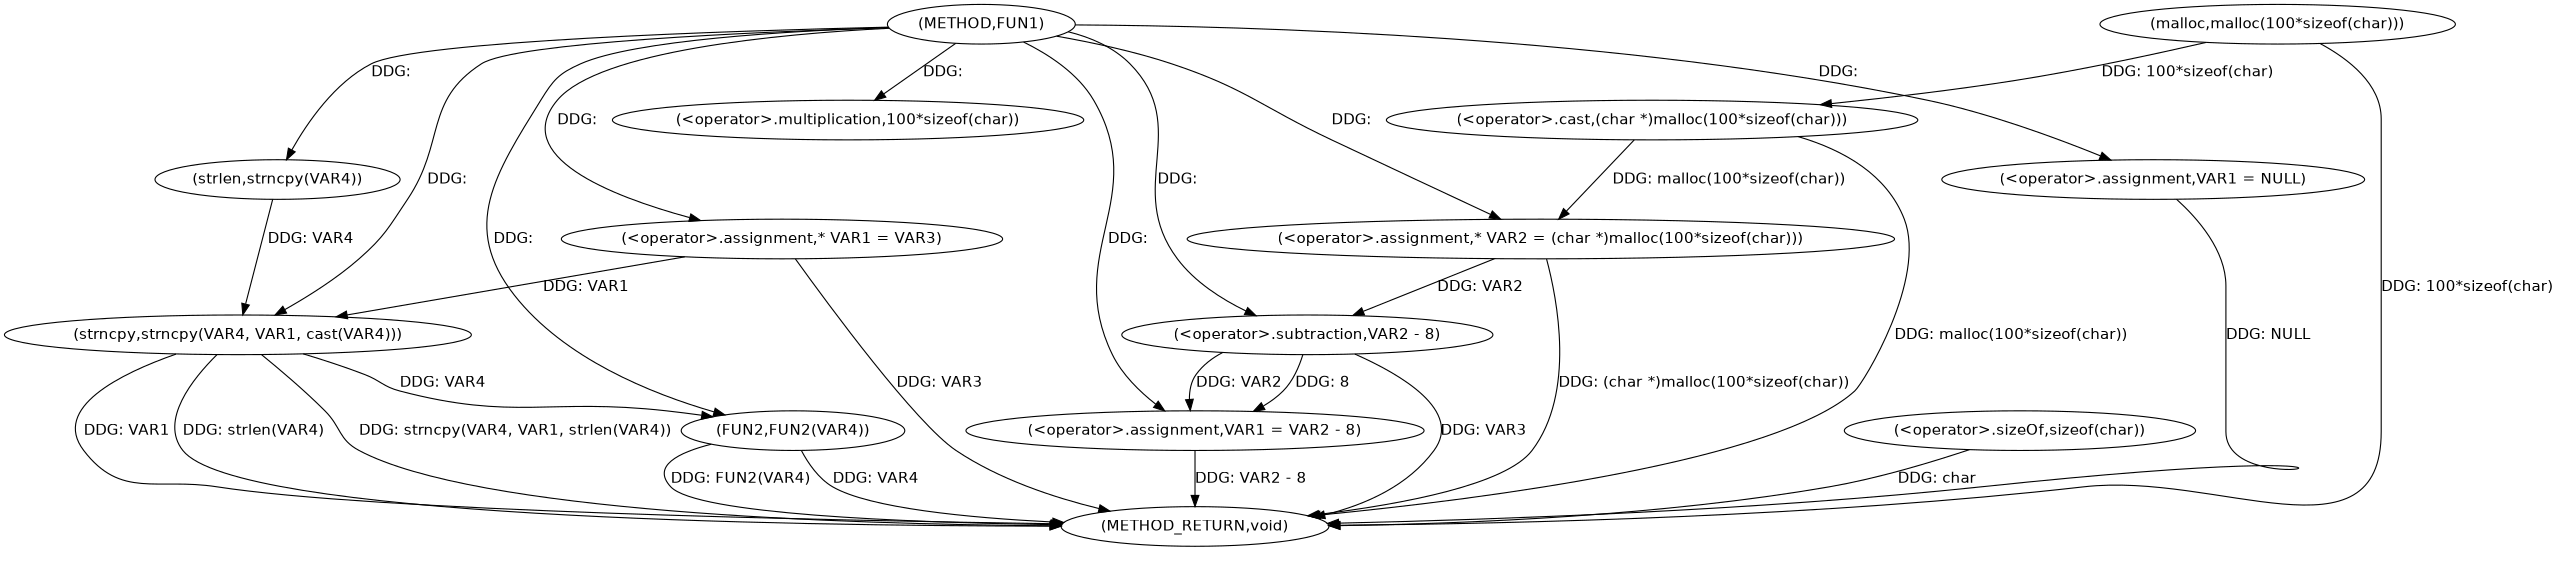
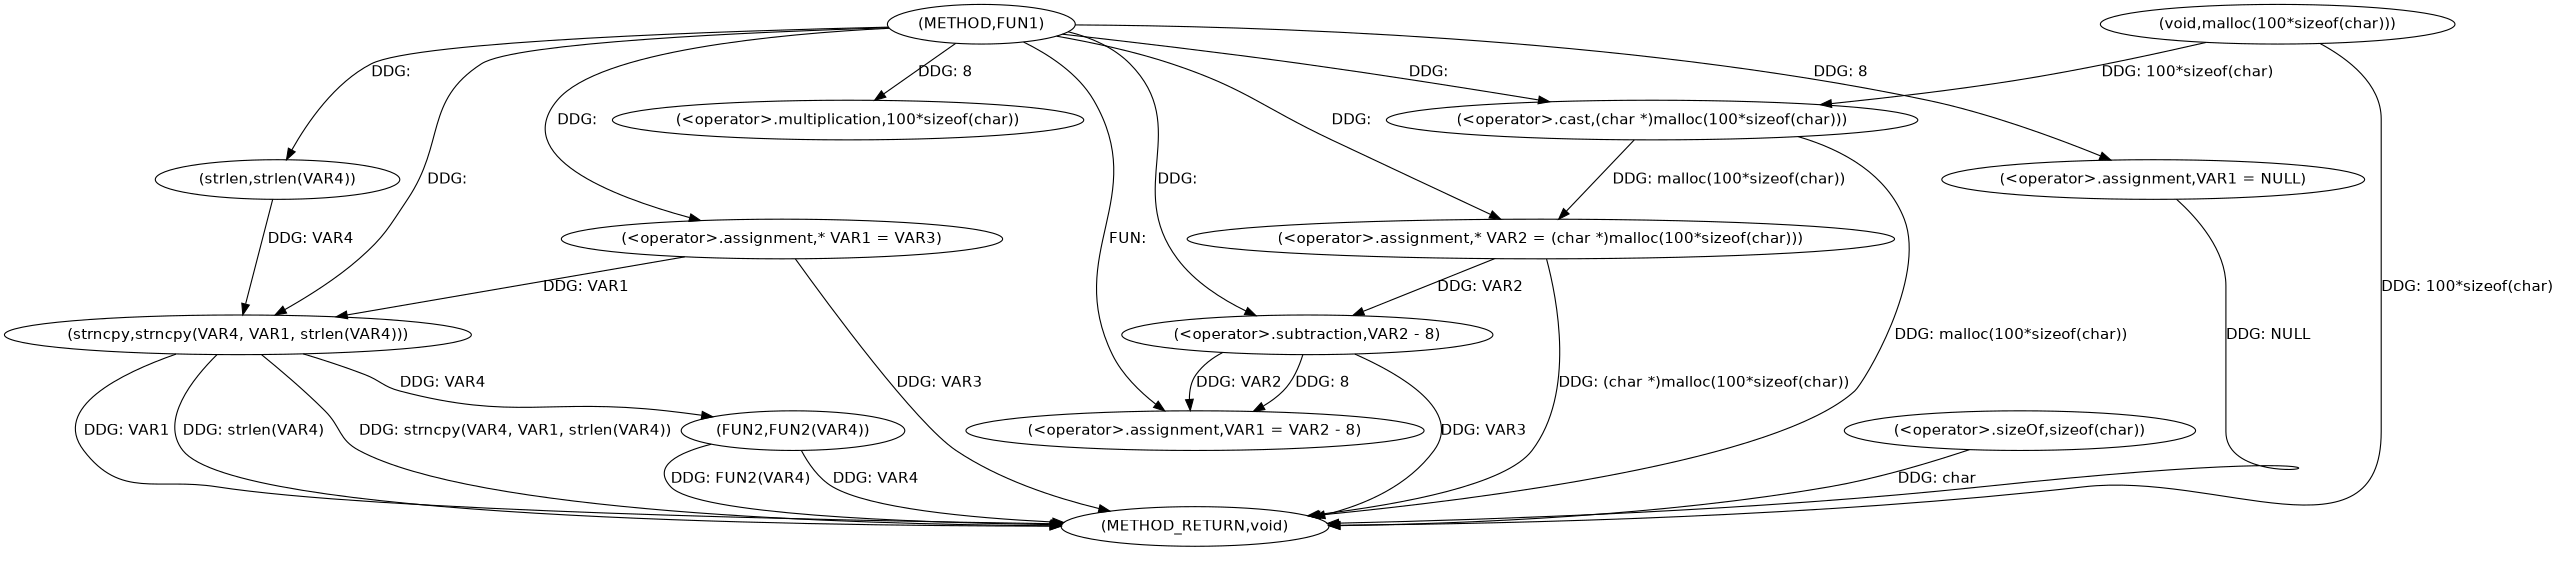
node "(malloc,malloc(100*sizeof(char)))": label "(malloc,malloc(100*sizeof(char)))" -> "(void,malloc(100*sizeof(char)))"
edge "(METHOD,FUN1)" -> "(<operator>.multiplication,100*sizeof(char))": label "DDG: " -> "DDG: 8"
edge "(METHOD,FUN1)" -> "(<operator>.assignment,VAR1 = NULL)": label "DDG: " -> "DDG: 8"
edge "(METHOD,FUN1)" -> "(FUN2,FUN2(VAR4))": now "(METHOD,FUN1)" -> "(<operator>.cast,(char *)malloc(100*sizeof(char)))"
node "(strlen,strncpy(VAR4))": label "(strlen,strncpy(VAR4))" -> "(strlen,strlen(VAR4))"
edge "(METHOD,FUN1)" -> "(<operator>.assignment,VAR1 = VAR2 - 8)": label "DDG: " -> "FUN: "
node "(strncpy,strncpy(VAR4, VAR1, cast(VAR4)))": label "(strncpy,strncpy(VAR4, VAR1, cast(VAR4)))" -> "(strncpy,strncpy(VAR4, VAR1, strlen(VAR4)))"
edge "(<operator>.assignment,VAR1 = VAR2 - 8)" -> "(METHOD_RETURN,void)": removed, label "DDG: VAR2 - 8"
